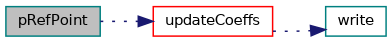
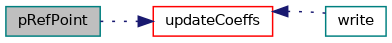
edge "updateCoeffs" -> "write": reversed
